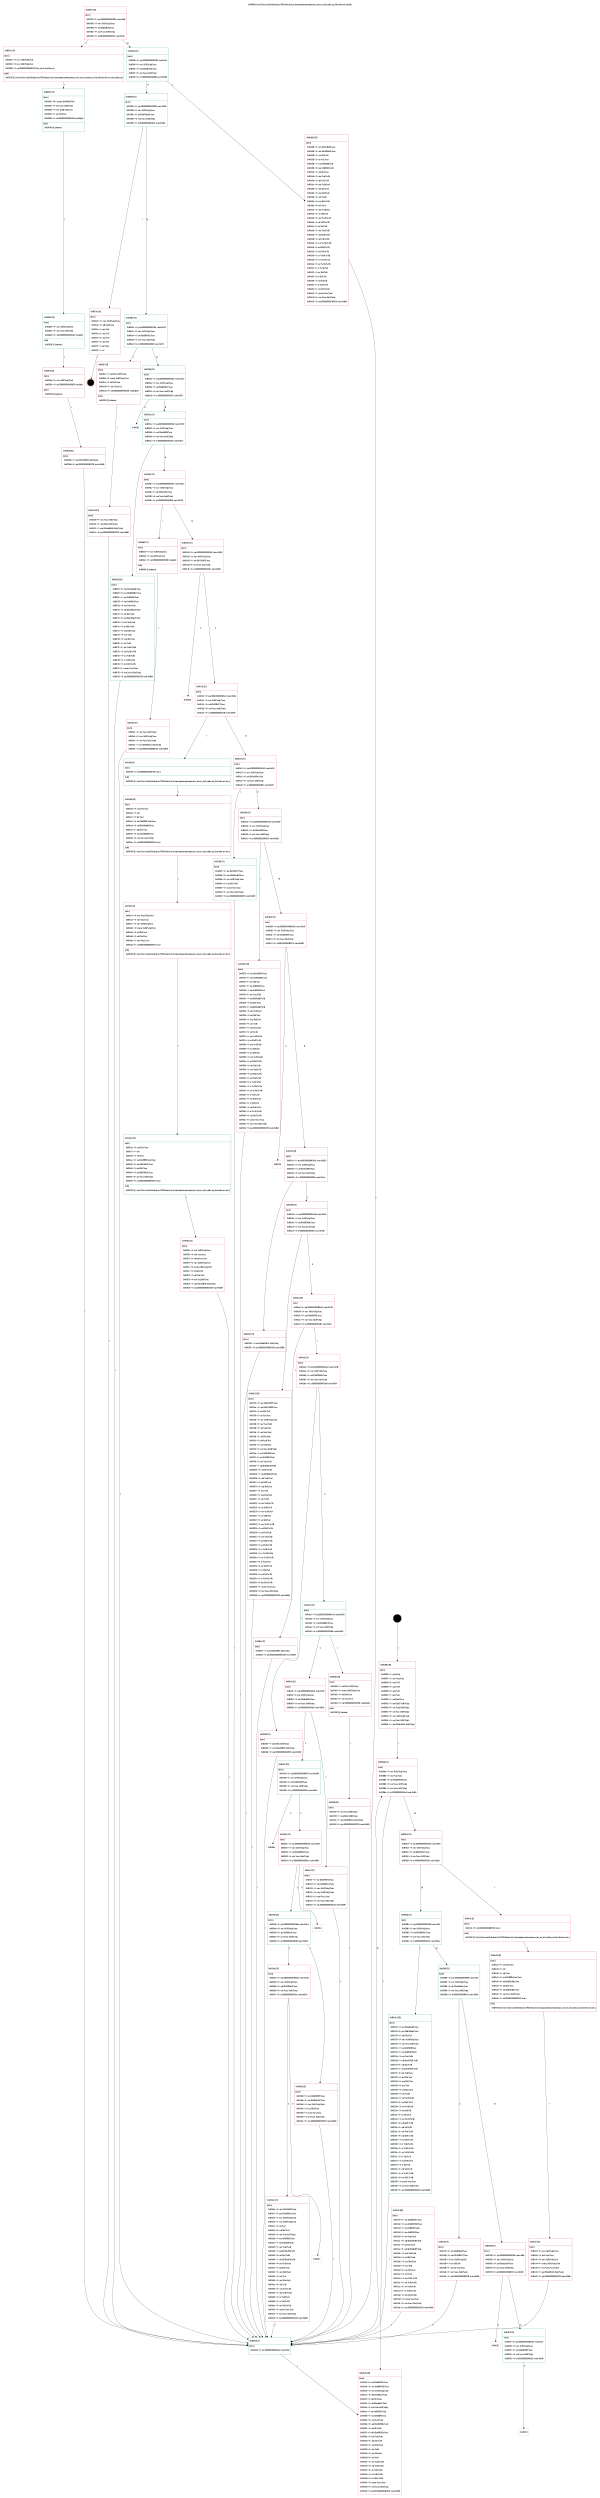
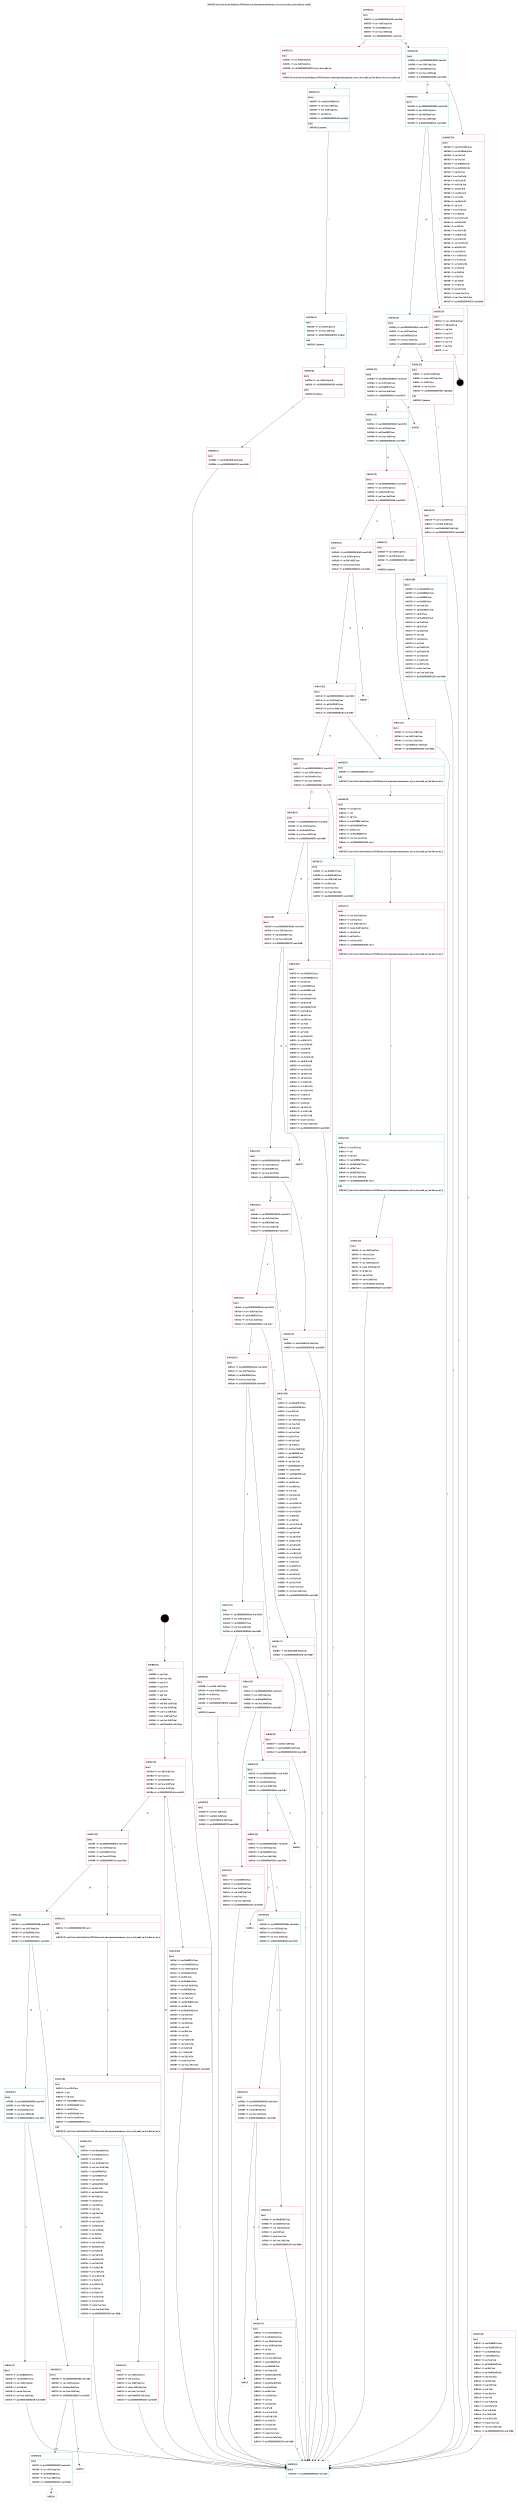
edge "0x402238 [5]" -> "0x401cdf [109]": reversed
